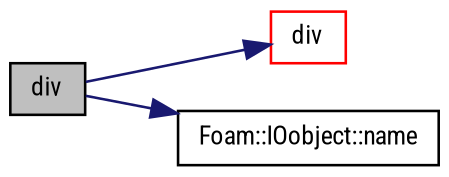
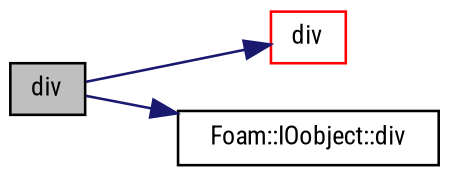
node "Foam::IOobject::name": label "Foam::IOobject::name" -> "Foam::IOobject::div"
